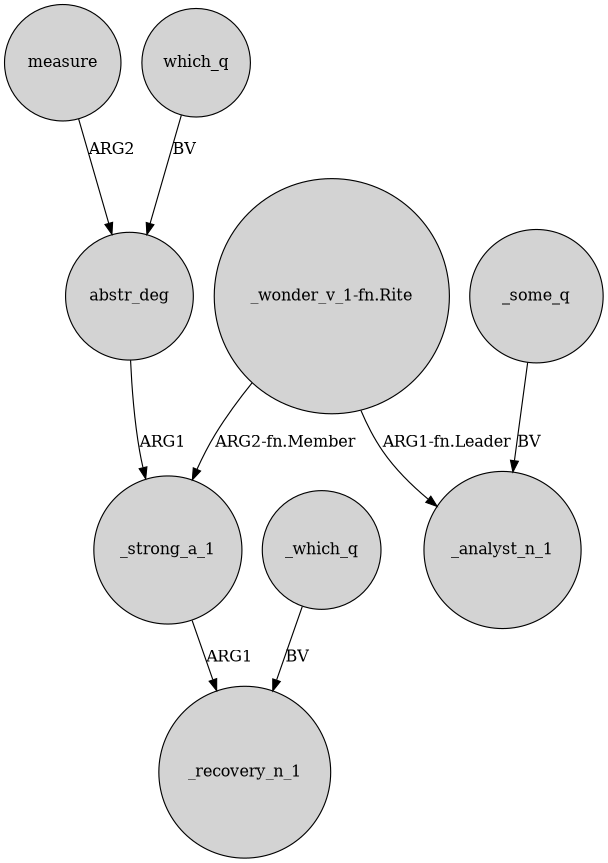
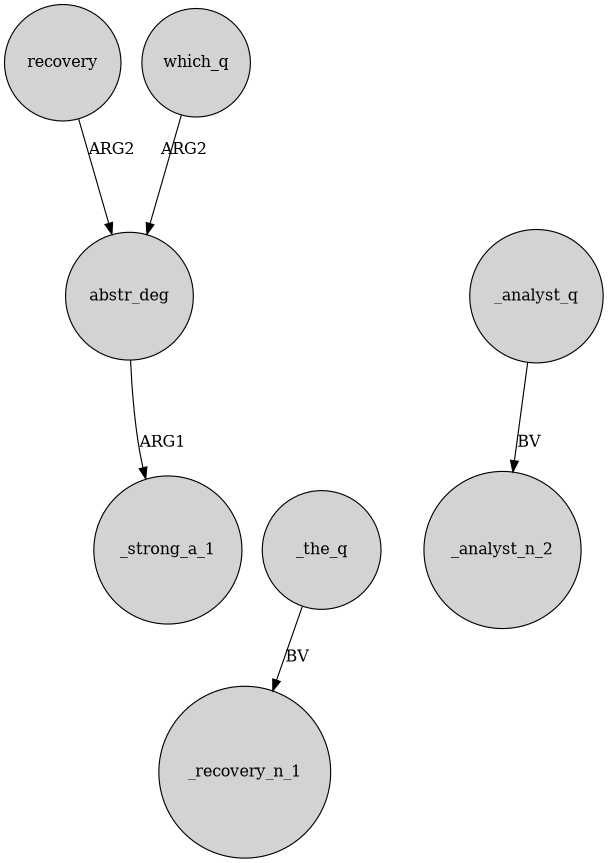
node "measure": label "measure" -> "recovery"
edge "which_q" -> "abstr_deg": label "BV" -> "ARG2"
node "_wonder_v_1-fn.Rite": removed
node "_some_q": label "_some_q" -> "_analyst_q"
node "_which_q": label "_which_q" -> "_the_q"
node "_analyst_n_1": label "_analyst_n_1" -> "_analyst_n_2"
edge "_strong_a_1" -> "_recovery_n_1": removed, label "ARG1"
